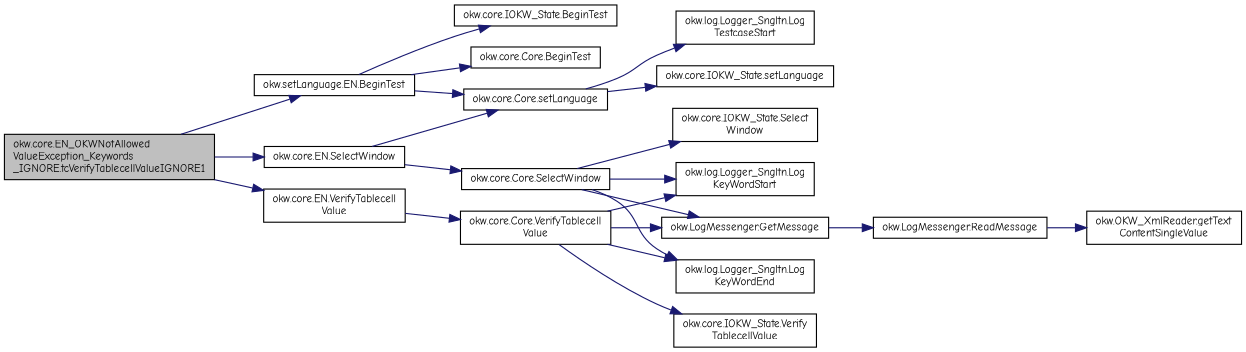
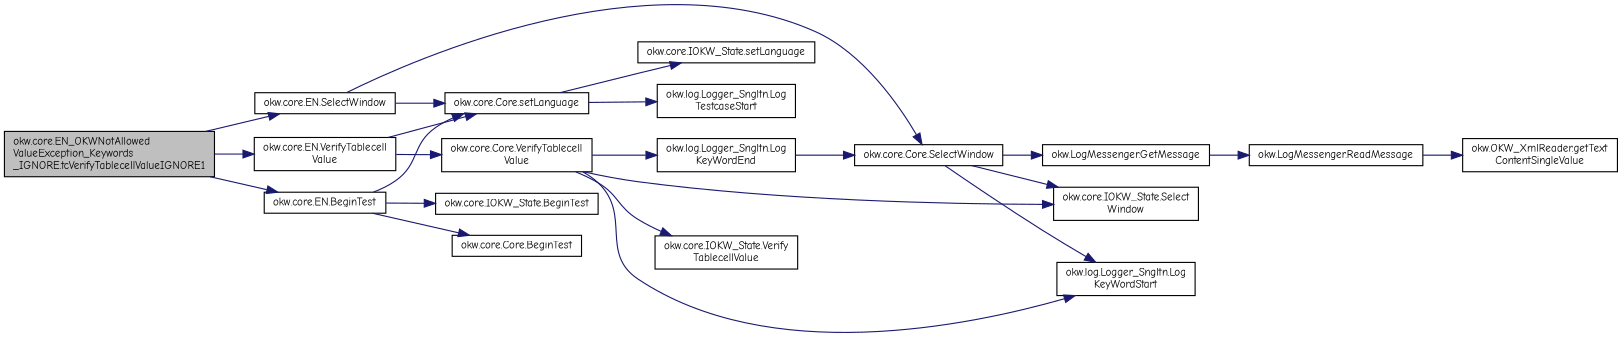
node "okw.setLanguage.EN.BeginTest": label "okw.setLanguage.EN.BeginTest" -> "okw.core.EN.BeginTest"
edge "okw.core.EN.VerifyTablecell Value" -> "okw.core.Core.setLanguage": added
edge "okw.core.Core.SelectWindow" -> "okw.log.Logger_Sngltn.Log KeyWordEnd": reversed
edge "okw.core.Core.VerifyTablecell Value" -> "okw.LogMessenger.GetMessage": now "okw.core.Core.VerifyTablecell Value" -> "okw.core.IOKW_State.Select Window"
